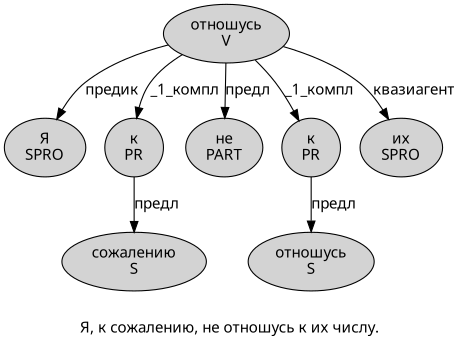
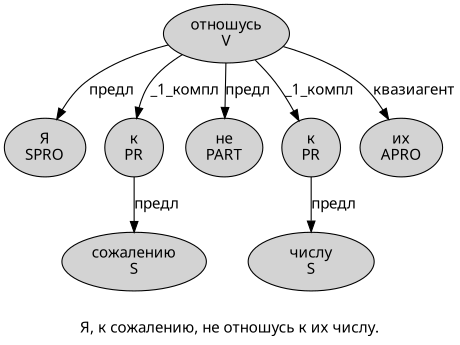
edge "отношусь V" -> "Я SPRO": label "предик" -> "предл"
node "их SPRO": label "их SPRO" -> "их APRO"
node "отношусь S": label "отношусь S" -> "числу S"
